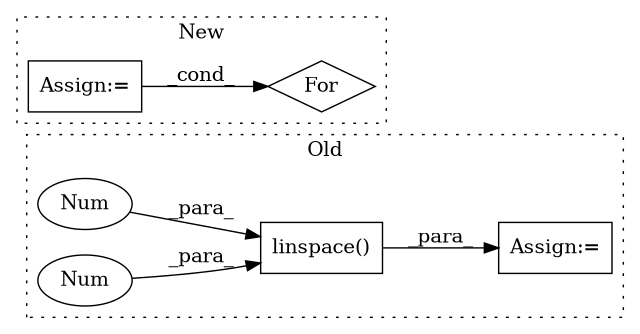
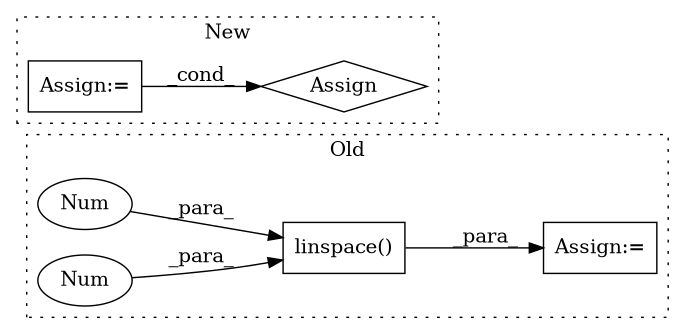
node "For": label "For" -> "Assign"
